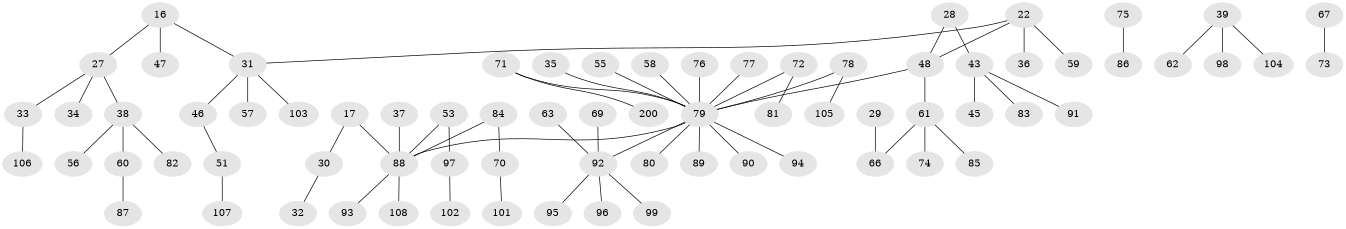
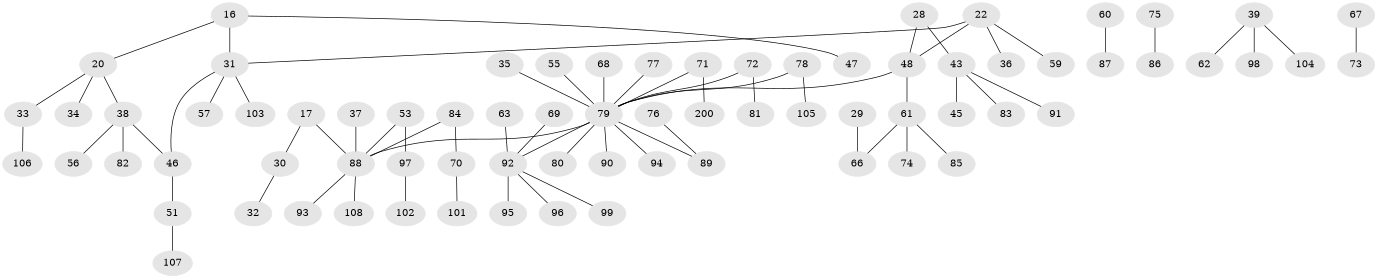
node "27": label "27" -> "20"
node "58": label "58" -> "68"
edge "76" -- "79": now "76" -- "89"
edge "38" -- "60": now "38" -- "46"
